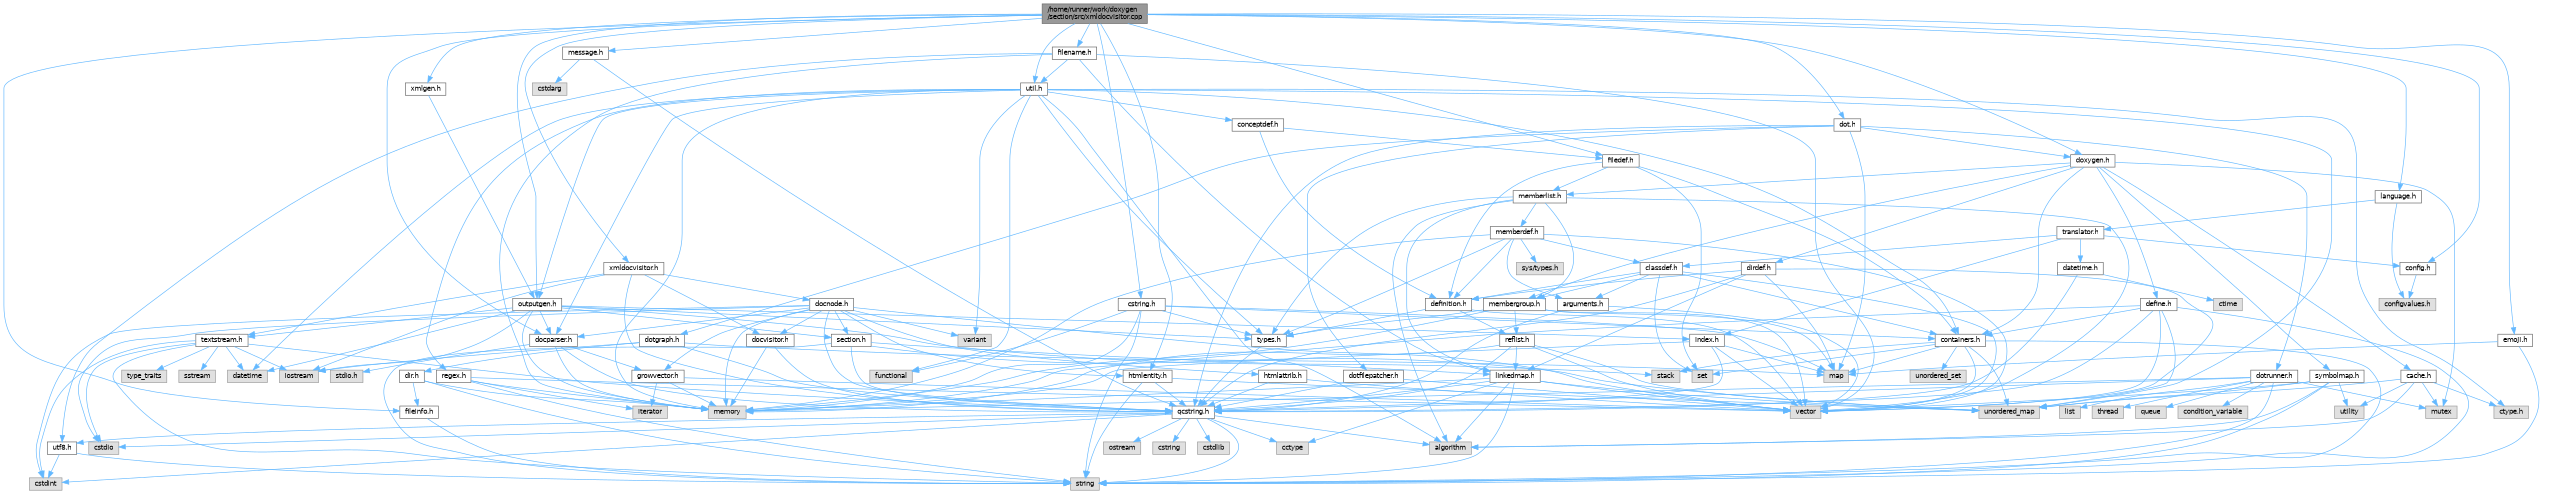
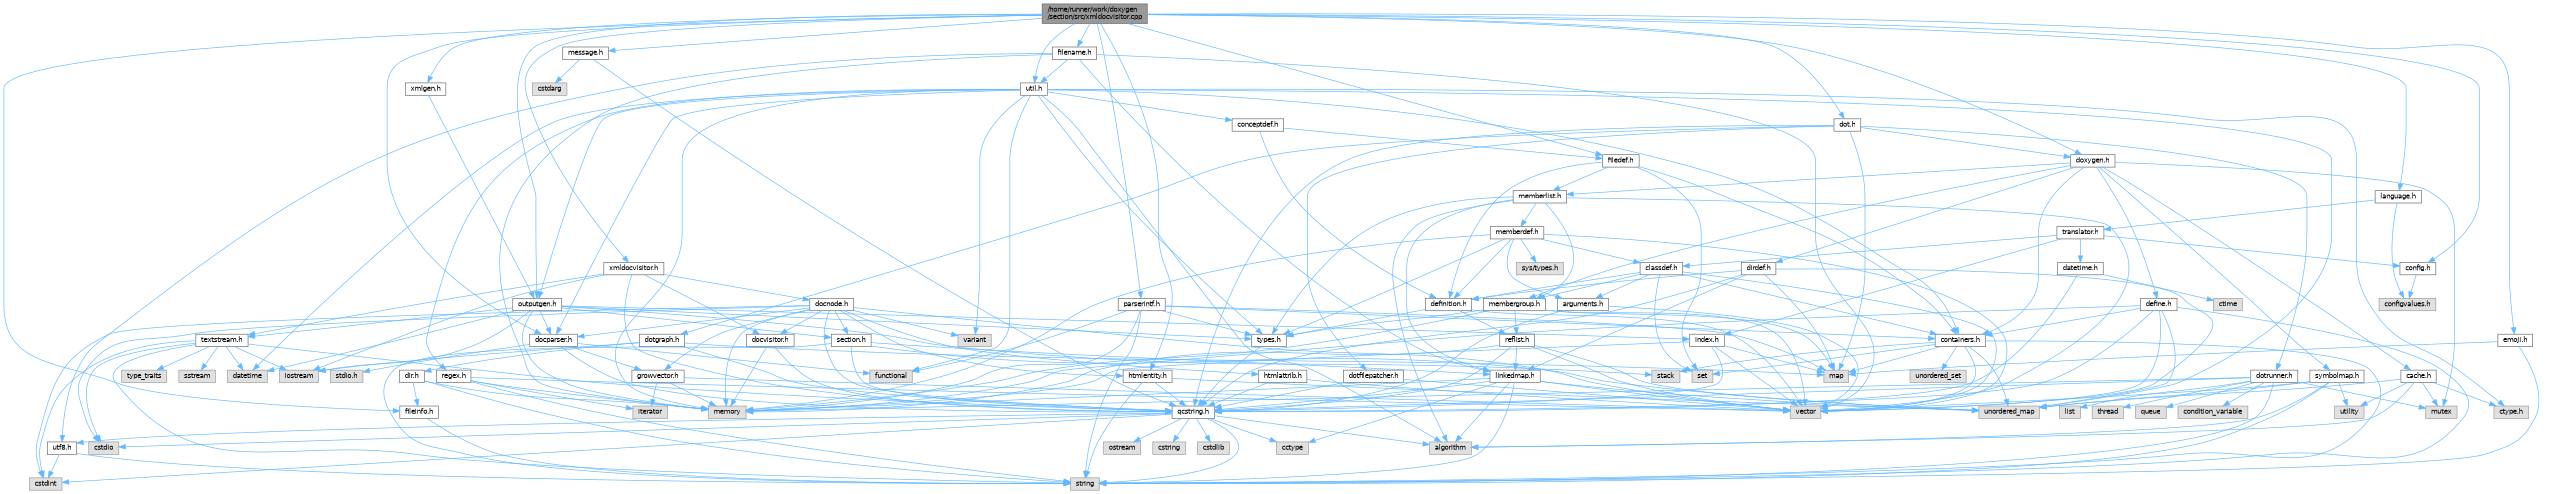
node "cstring.h": label "cstring.h" -> "parserintf.h"
edge "docparser.h" -> "memory": now "docparser.h" -> "functional"
